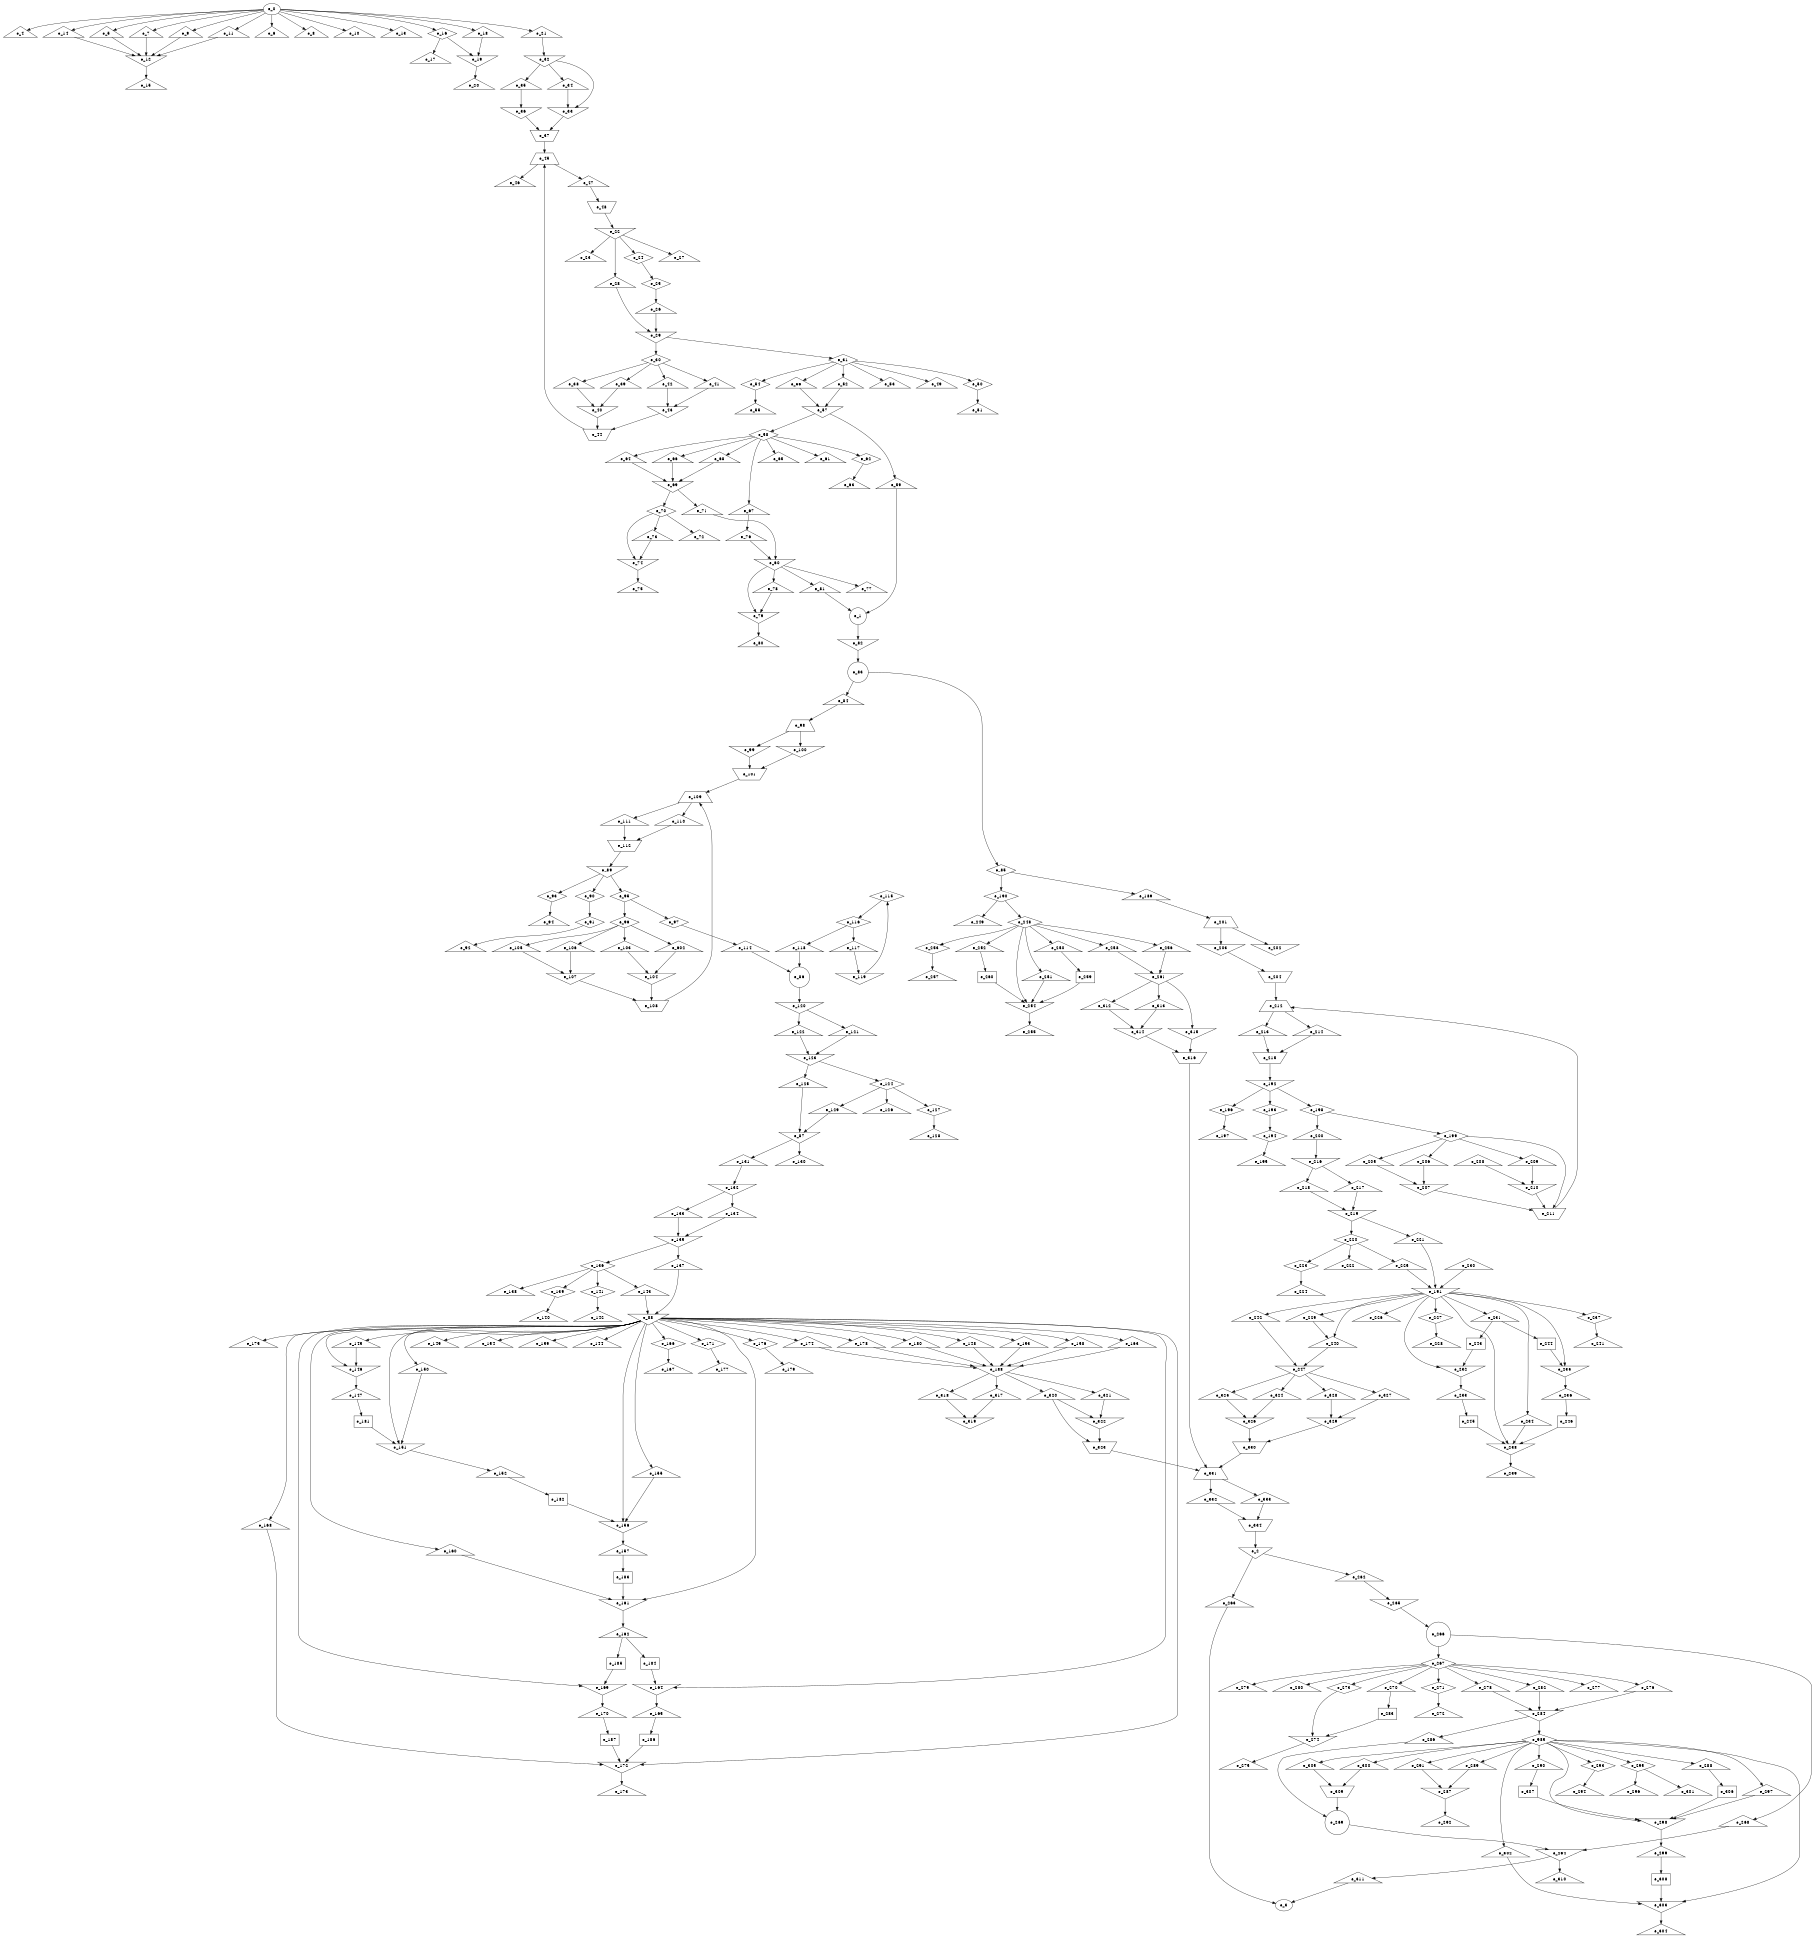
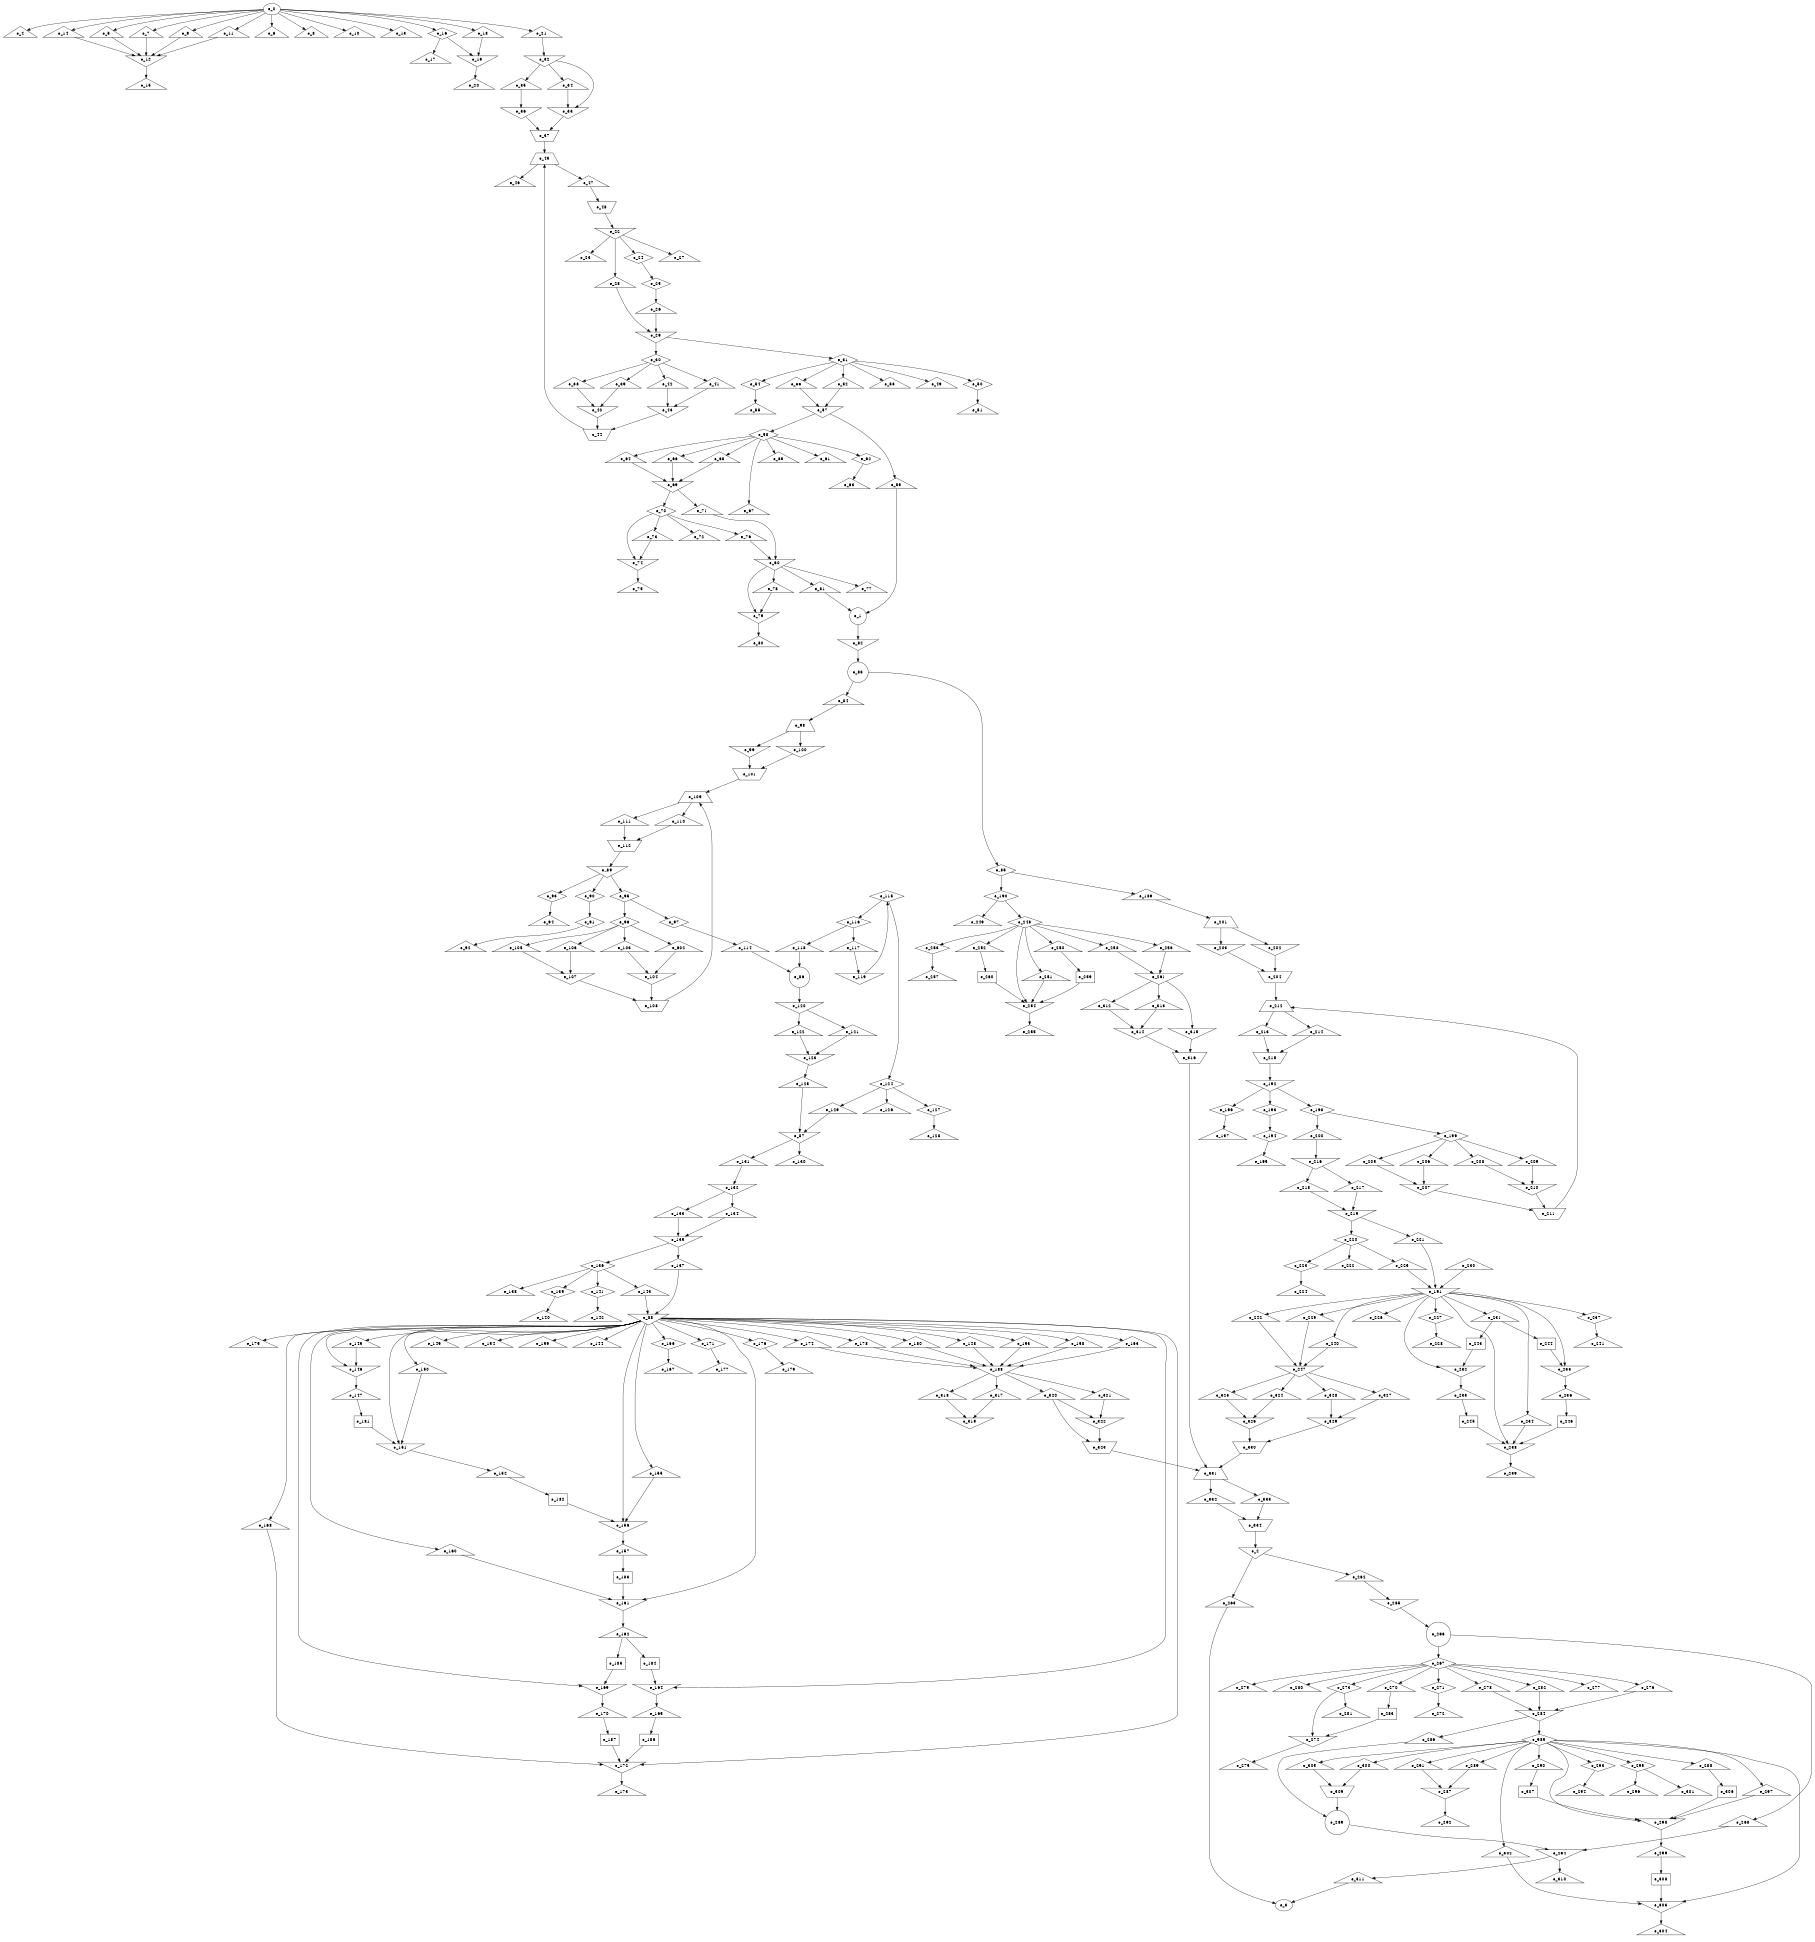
edge "e_67" -> "e_76": now "e_70" -> "e_76"
edge "e_202" -> "e_204": added
edge "e_123" -> "e_124": now "e_115" -> "e_124"
edge "e_199" -> "e_211": now "e_199" -> "e_208"
edge "e_229" -> "e_240": now "e_229" -> "e_247"
node "e_281": added
